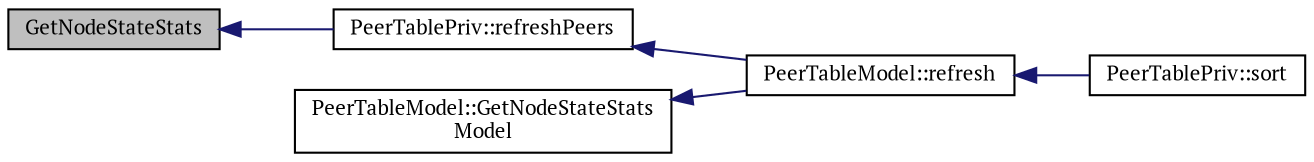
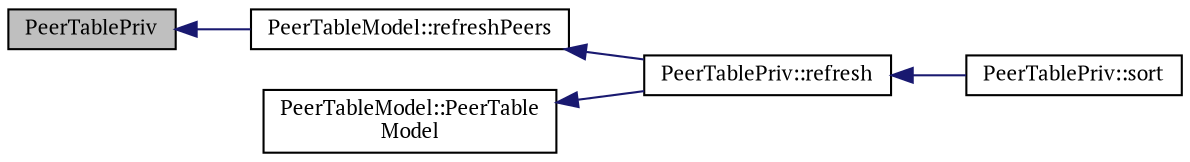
node "GetNodeStateStats": label "GetNodeStateStats" -> "PeerTablePriv"
node "PeerTablePriv::refreshPeers": label "PeerTablePriv::refreshPeers" -> "PeerTableModel::refreshPeers"
node "PeerTableModel::refresh": label "PeerTableModel::refresh" -> "PeerTablePriv::refresh"
node "PeerTableModel::GetNodeStateStats Model": label "PeerTableModel::GetNodeStateStats Model" -> "PeerTableModel::PeerTable Model"
